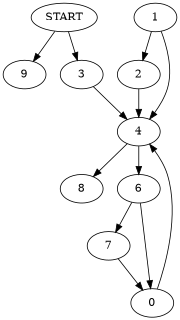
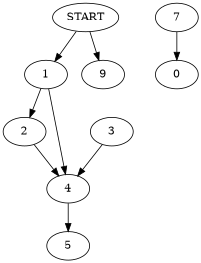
edge "START" -> "3": now "START" -> "1"
node "8": label "8" -> "5"
node "6": removed
edge "0" -> "4": removed
